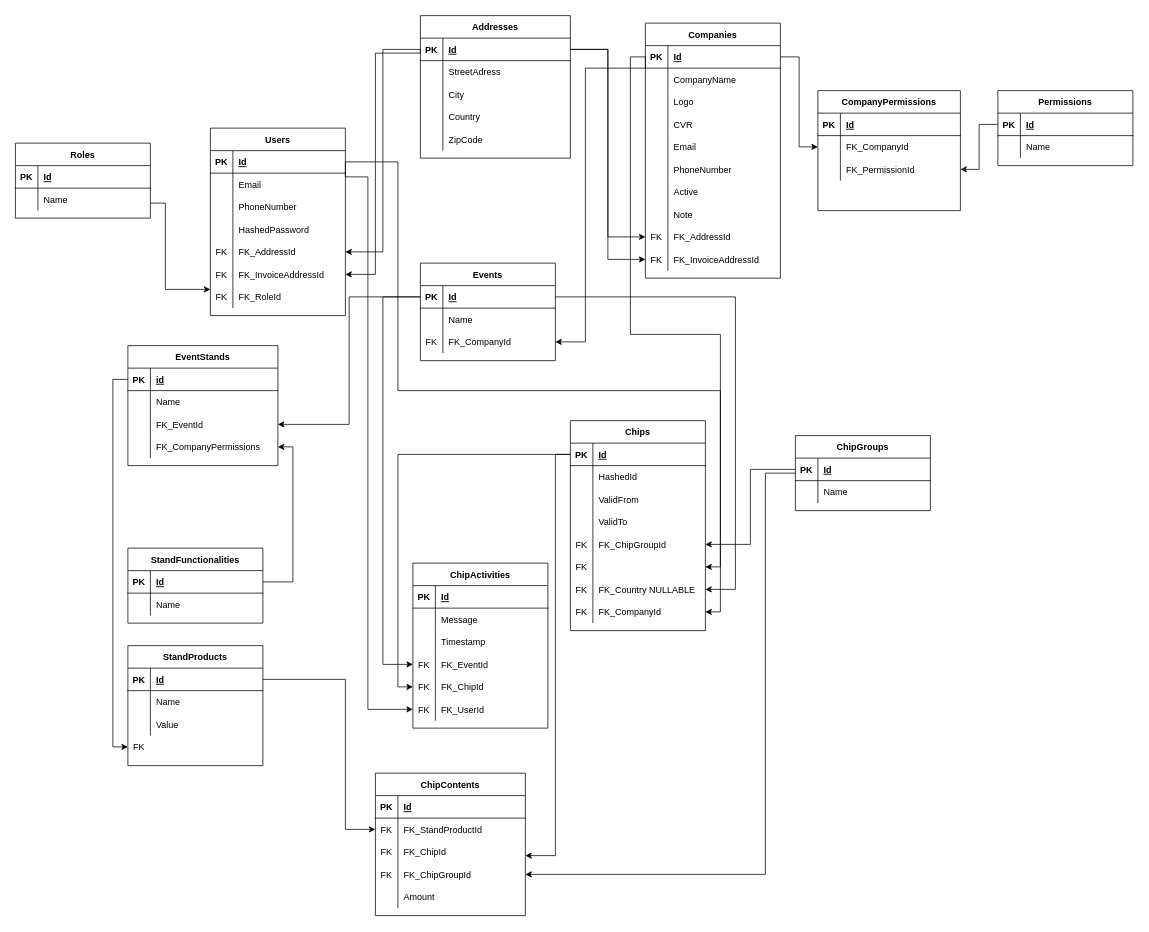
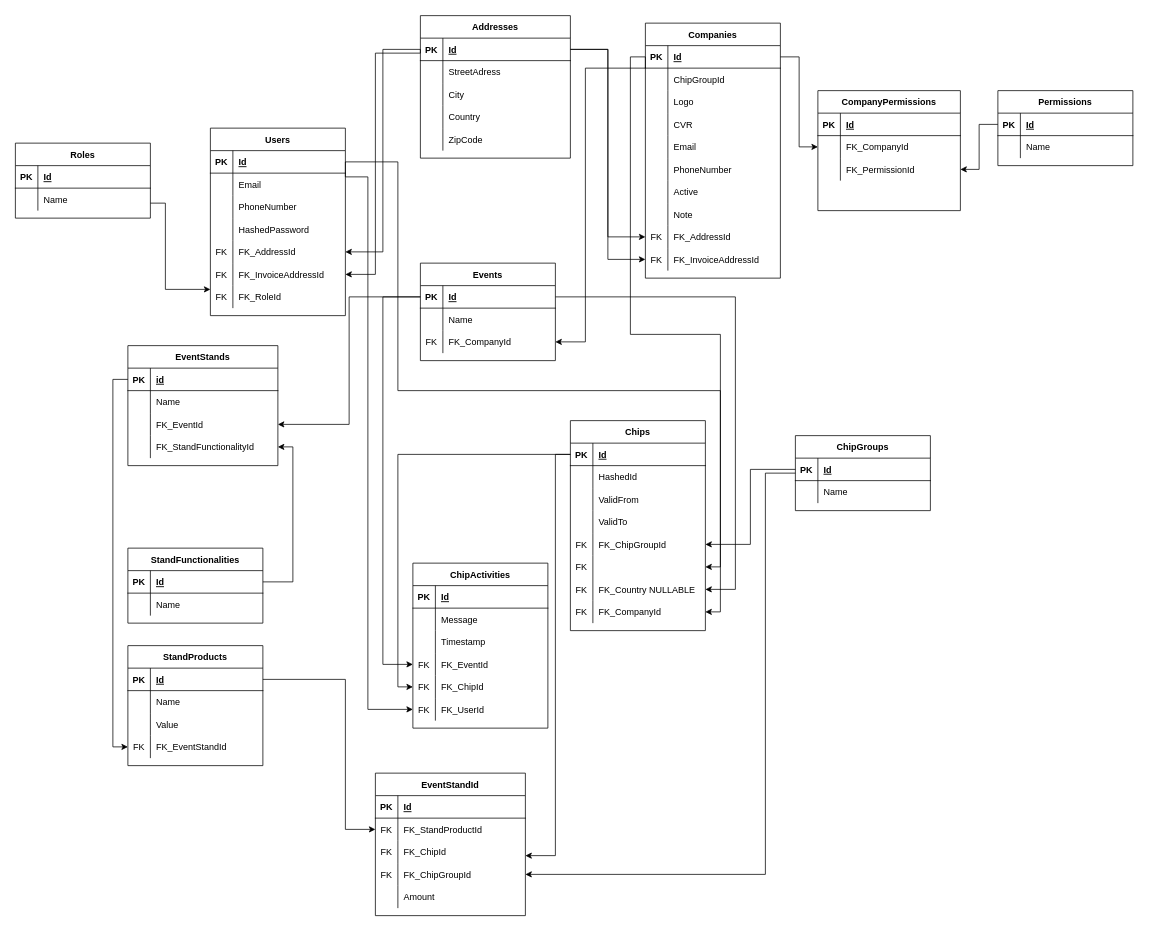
node "CompanyName": label "CompanyName" -> "ChipGroupId"
node "FK_CompanyPermissions": label "FK_CompanyPermissions" -> "FK_StandFunctionalityId"
node "FK_EventStandId": added
node "ChipContents": label "ChipContents" -> "EventStandId"
